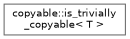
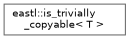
node "copyable::is_trivially _copyable< T >": label "copyable::is_trivially _copyable< T >" -> "eastl::is_trivially _copyable< T >"
